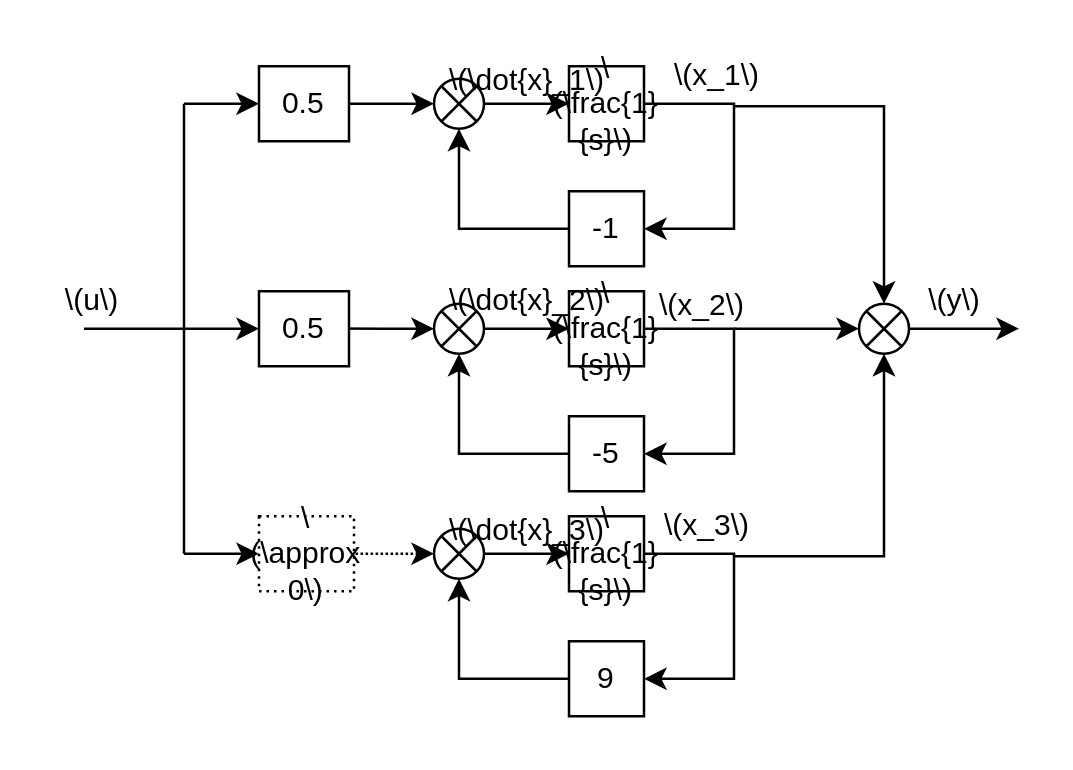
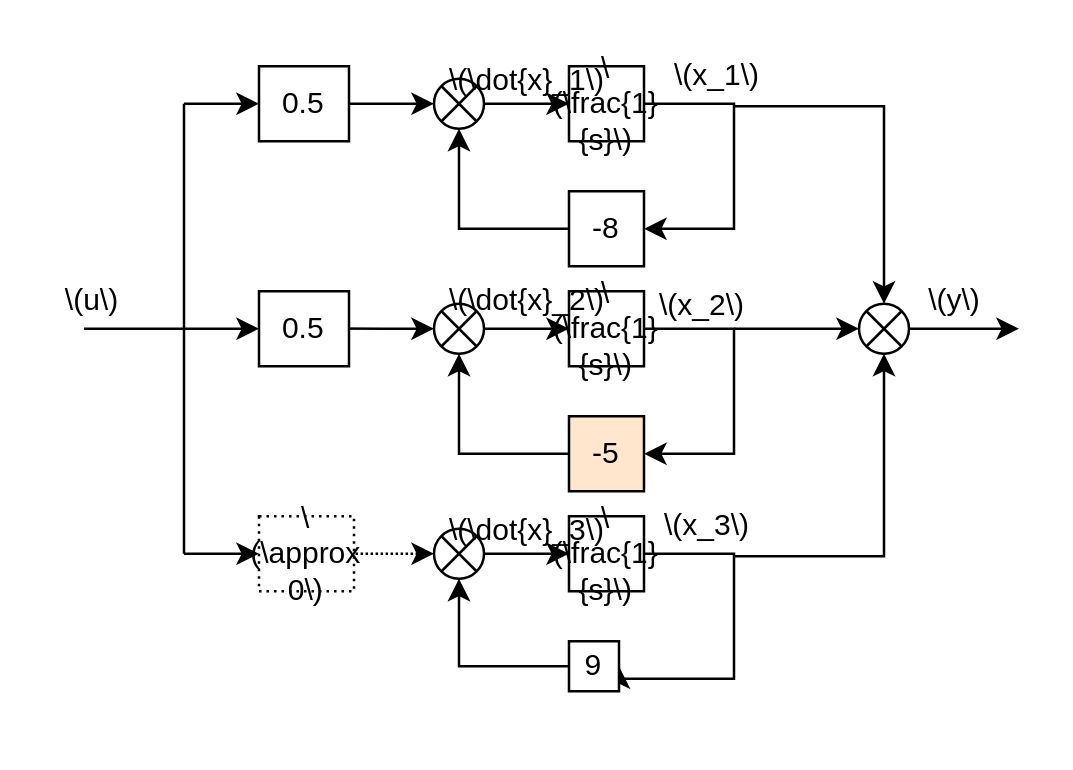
node "-1": label "-1" -> "-8"
node "-5": fillcolor #ffffff -> #ffe6cc
node "9": size 75x75 -> 50x50
